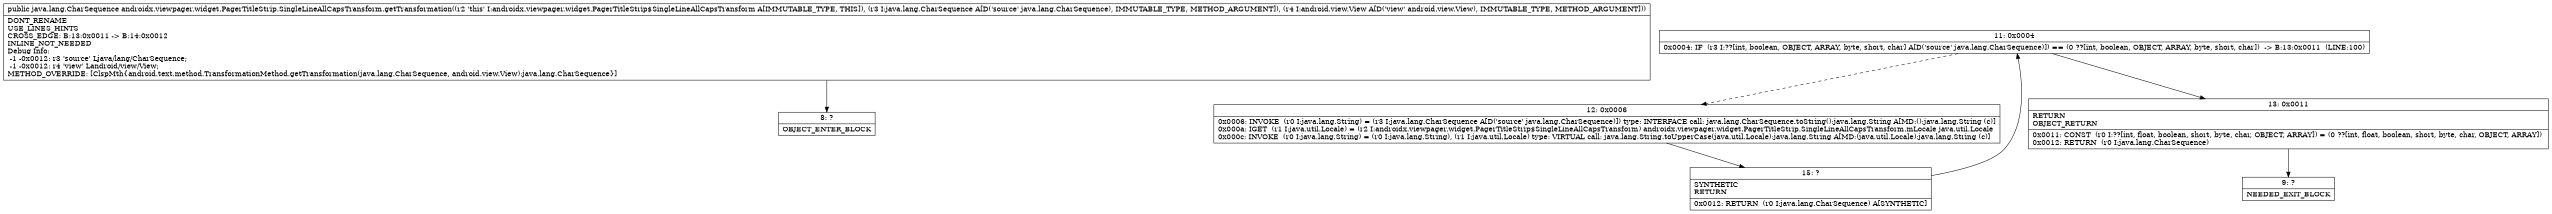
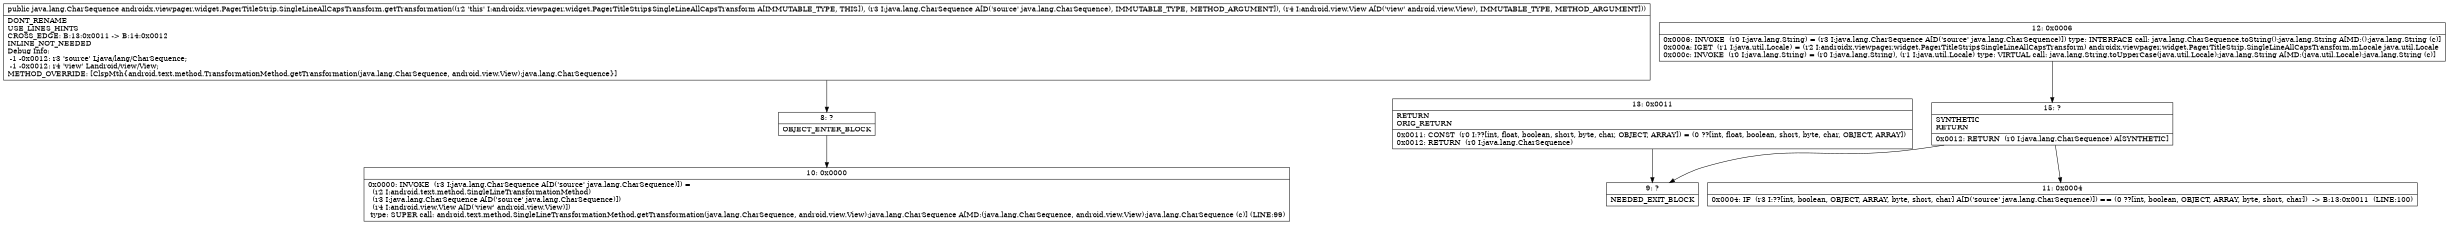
edge "11: 0x0004" -> "13: 0x0011": removed
edge "11: 0x0004" -> "12: 0x0006": removed
node "13: 0x0011": text "OBJECT_RETURN" -> "ORIG_RETURN"
edge "15: ?" -> "9: ?": added
node "10: 0x0000": added
